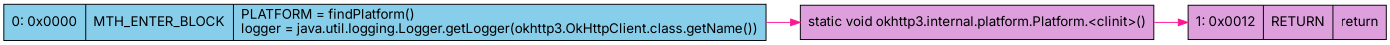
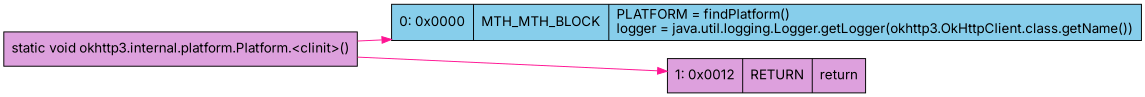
node "0: 0x0000": text "MTH_ENTER_BLOCK" -> "MTH_MTH_BLOCK"
edge "0: 0x0000" -> "static void okhttp3.internal.platform.Platform.<clinit>()": reversed
